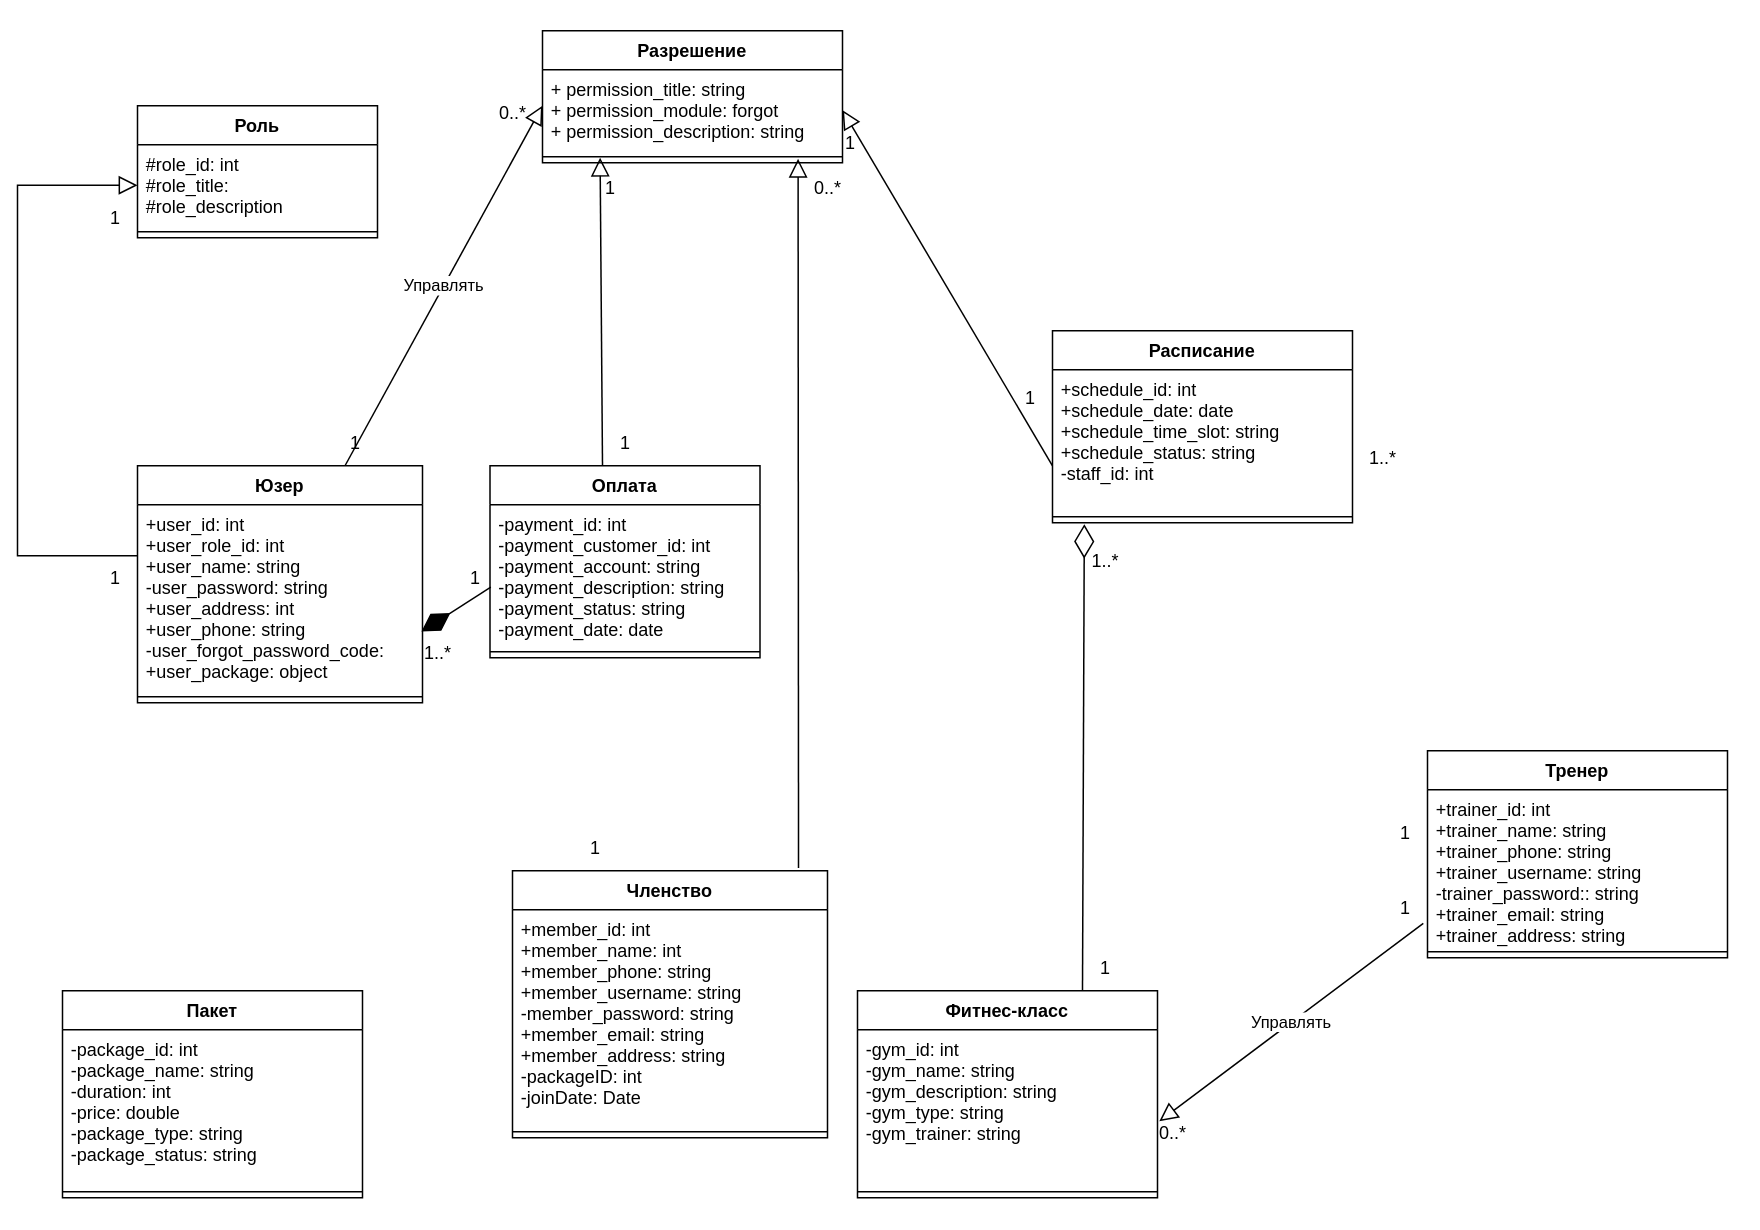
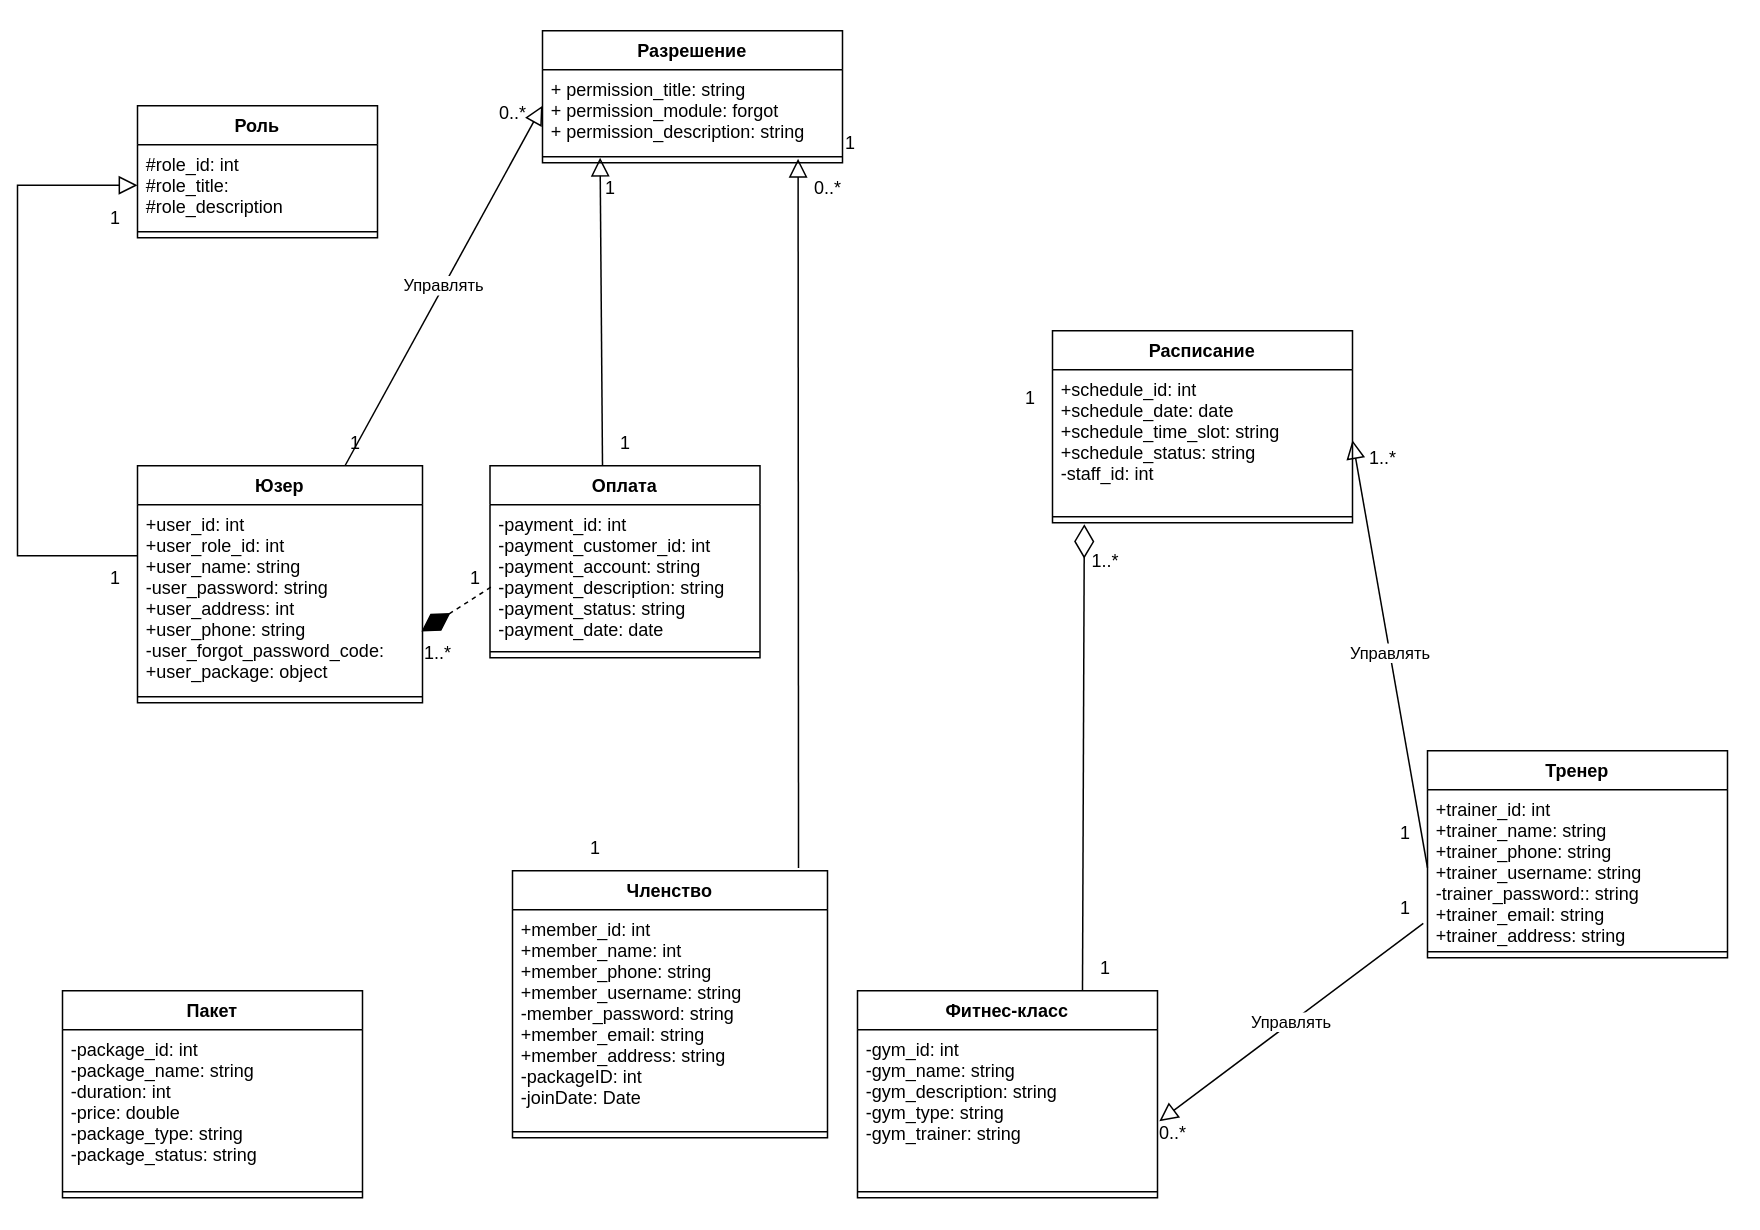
edge "+schedule_id: int +schedule_date: date +schedule_time_slot: string +schedule_status: string -staff_id: int" -> "+ permission_title: string + permission_module: forgot + permission_description: string": removed
edge "-payment_id: int -payment_customer_id: int -payment_account: string -payment_description: string -payment_status: string -payment_date: date" -> "+user_id: int +user_role_id: int +user_name: string -user_password: string +user_address: int +user_phone: string -user_forgot_password_code: +user_package: object": style solid -> dashed
edge "+trainer_id: int +trainer_name: string +trainer_phone: string +trainer_username: string -trainer_password:: string +trainer_email: string +trainer_address: string" -> "+schedule_id: int +schedule_date: date +schedule_time_slot: string +schedule_status: string -staff_id: int": added, label "Управлять"
